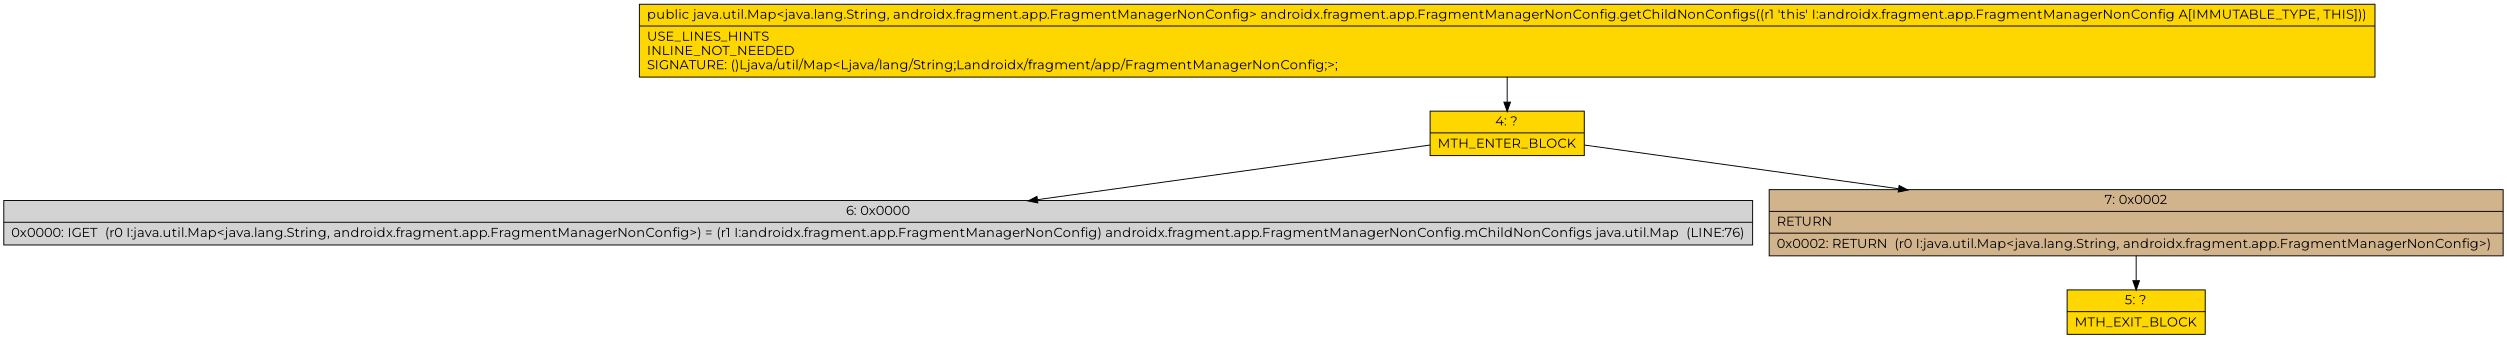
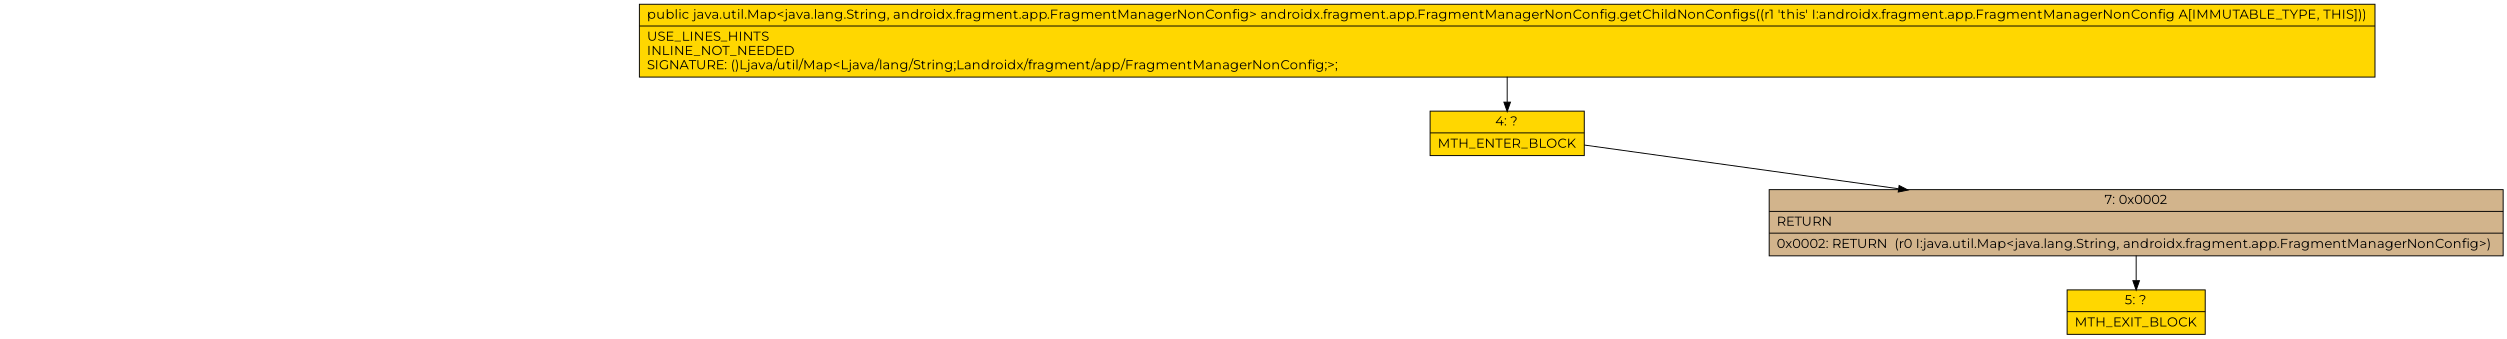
node "6: 0x0000": removed
